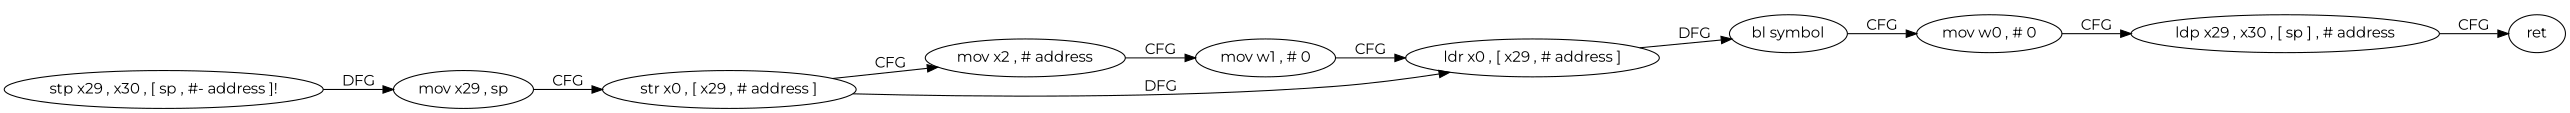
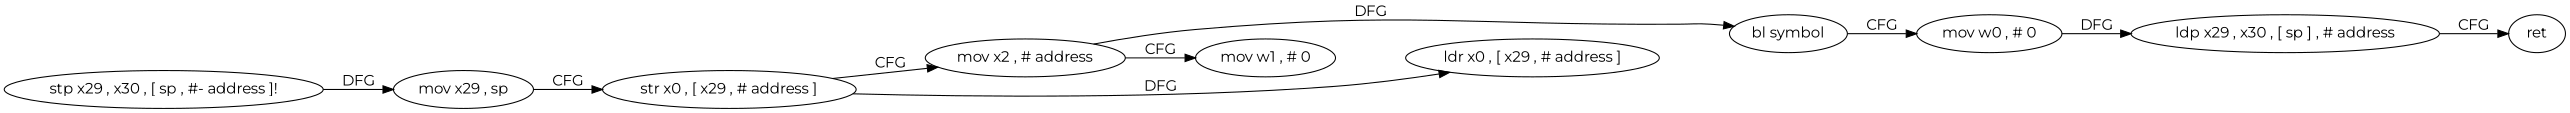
edge "mov w0 , # 0" -> "ldp x29 , x30 , [ sp ] , # address": label "CFG" -> "DFG"
edge "ldr x0 , [ x29 , # address ]" -> "bl symbol": now "mov x2 , # address" -> "bl symbol"
edge "mov w1 , # 0" -> "ldr x0 , [ x29 , # address ]": removed, label "CFG"
